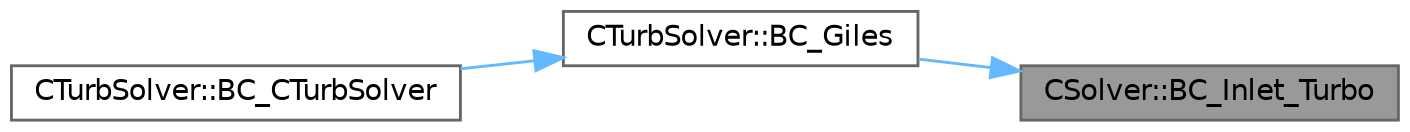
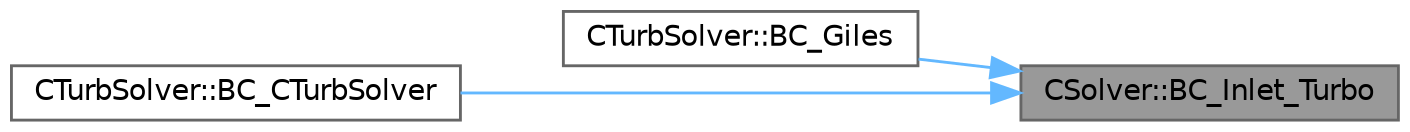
edge "CTurbSolver::BC_CTurbSolver" -> "CTurbSolver::BC_Giles": now "CTurbSolver::BC_CTurbSolver" -> "CSolver::BC_Inlet_Turbo"
